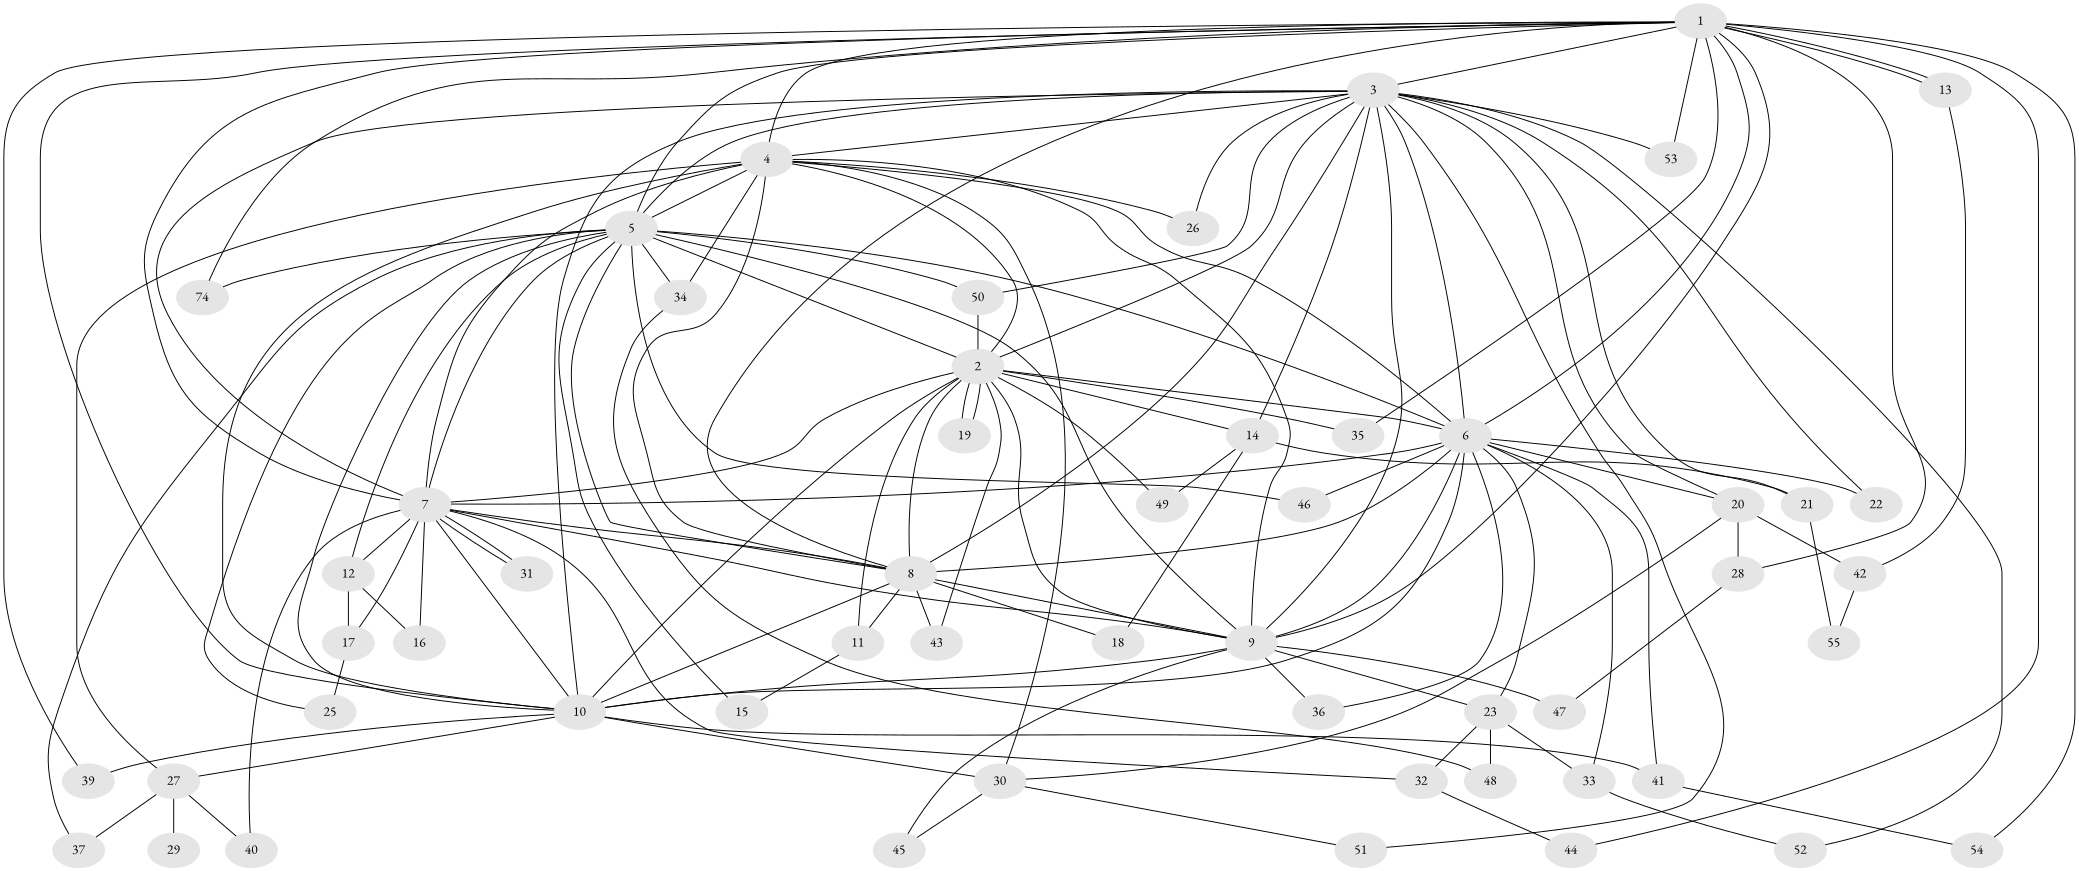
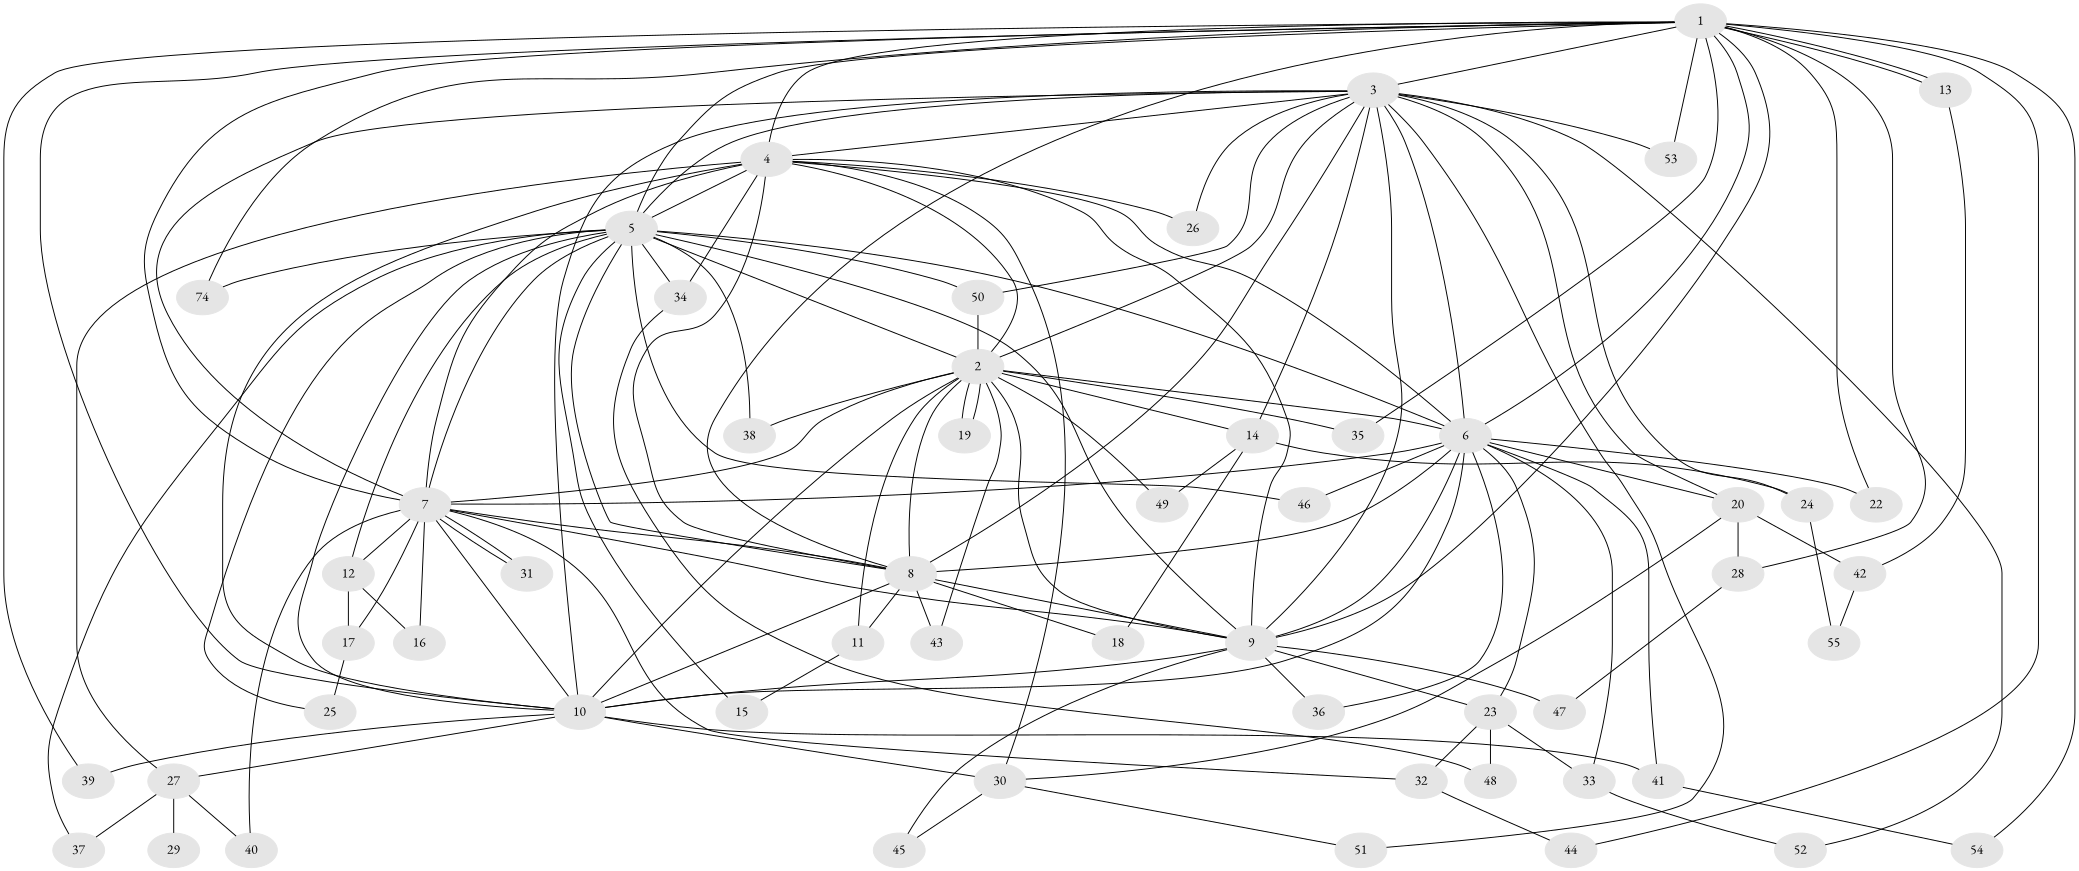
edge "3" -- "22": now "1" -- "22"
node "38": added
node "21": label "21" -> "24"
